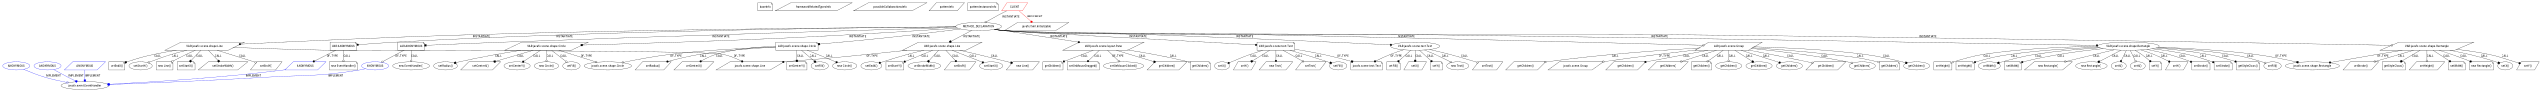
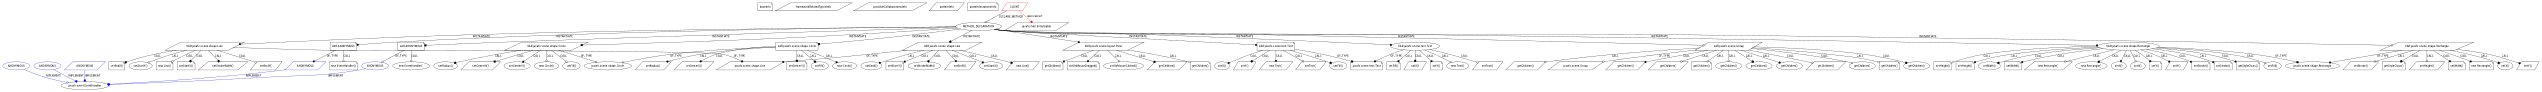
edge "CLIENT" -> "METHOD_DECLARATION": label "INSTANTIATE" -> "DECLARE_METHOD"
edge "VAR:javafx.scene.layout.Pane" -> "setOnMouseClicked()": label "OF_TYPE" -> "CALL"
